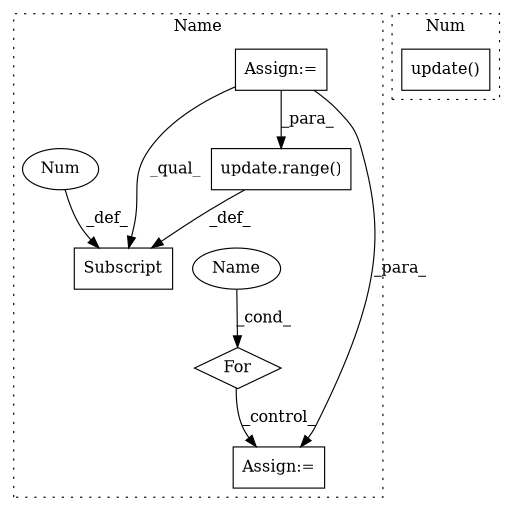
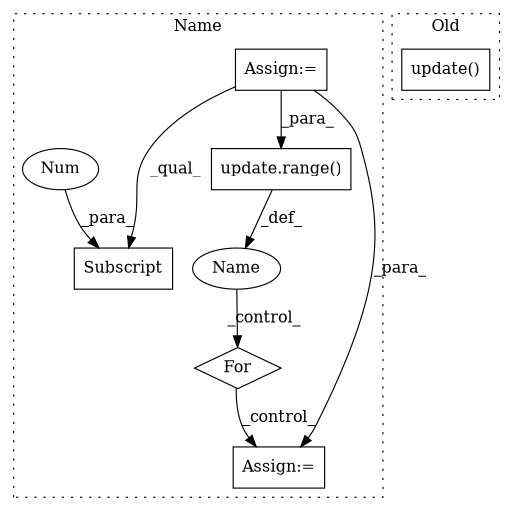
cluster "Num": label "Num" -> "Old"
edge "update.range()" -> "Subscript": now "update.range()" -> "Name"
edge "Num" -> "Subscript": label "_def_" -> "_para_"
edge "Name" -> "For": label "_cond_" -> "_control_"
